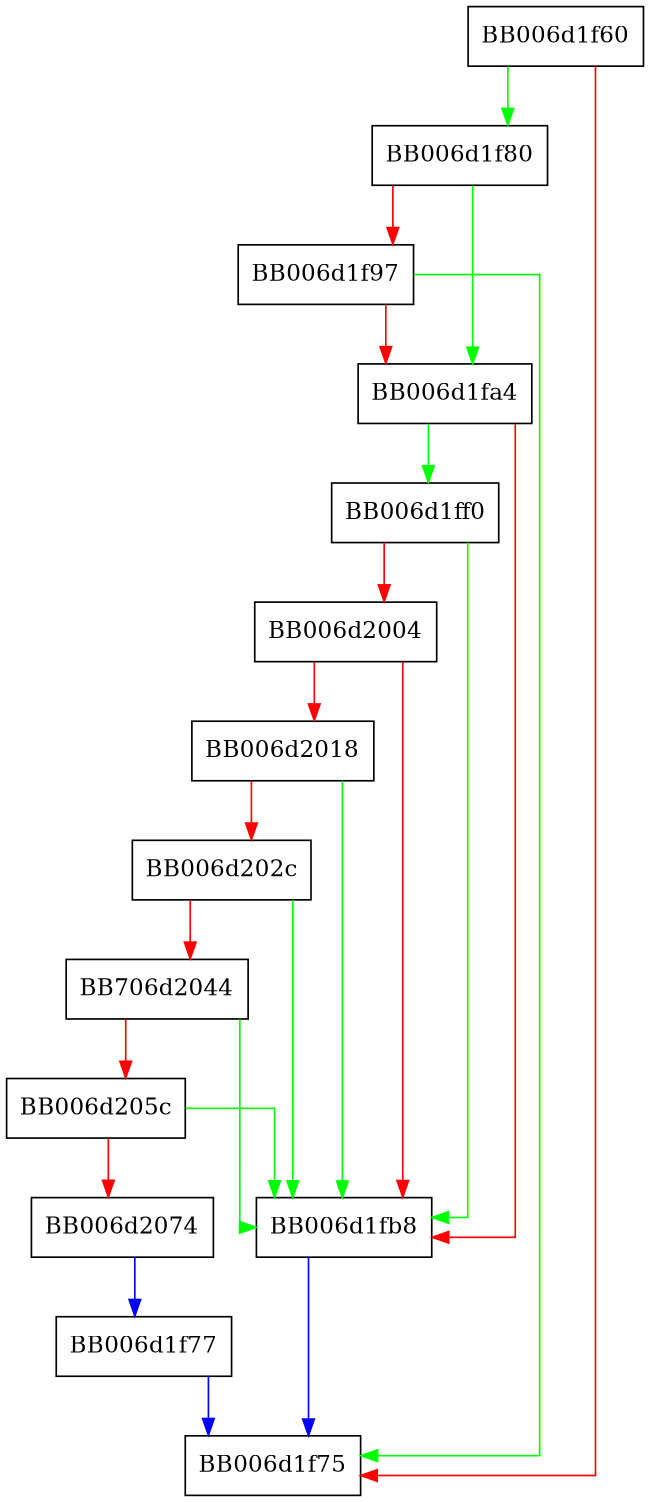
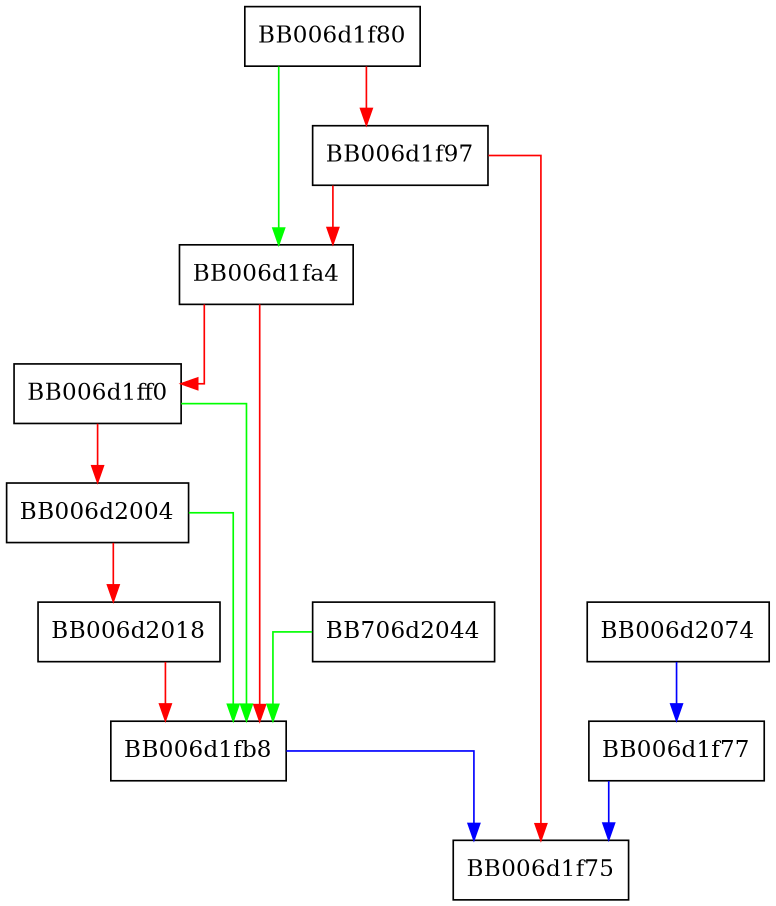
node "BB006d1f60": removed
edge "BB006d1fa4" -> "BB006d1ff0": color green -> red
node "BB006d202c": removed
edge "BB006d1f97" -> "BB006d1f75": color green -> red
edge "BB006d2004" -> "BB006d1fb8": color red -> green
edge "BB006d2018" -> "BB006d1fb8": color green -> red
node "BB006d205c": removed
